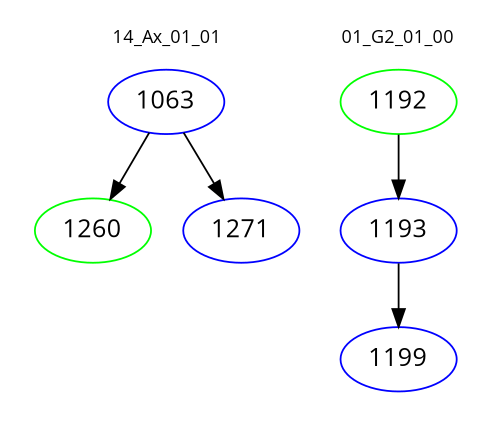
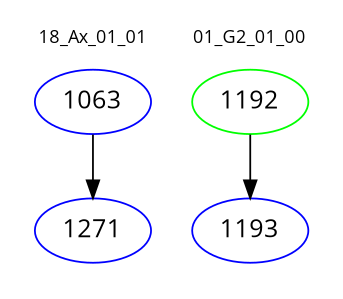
cluster "14_Ax_01_01": label "14_Ax_01_01" -> "18_Ax_01_01"
node "1260": removed
node "1199": removed
